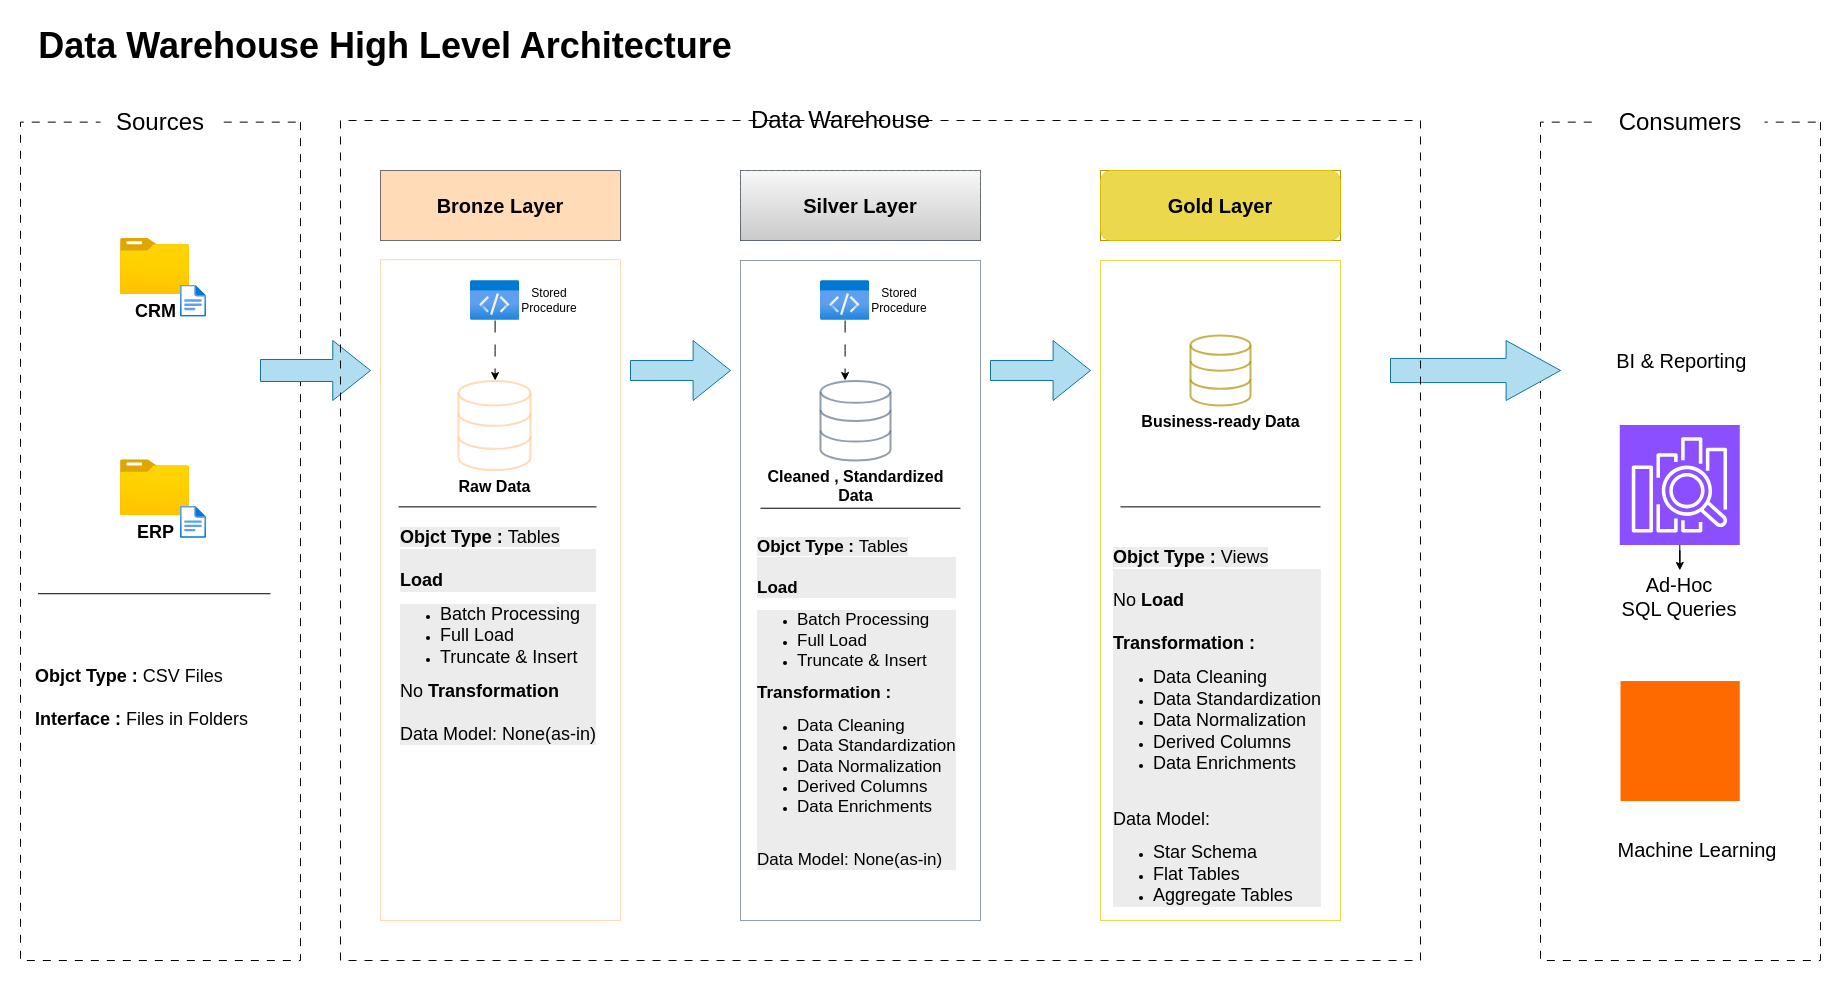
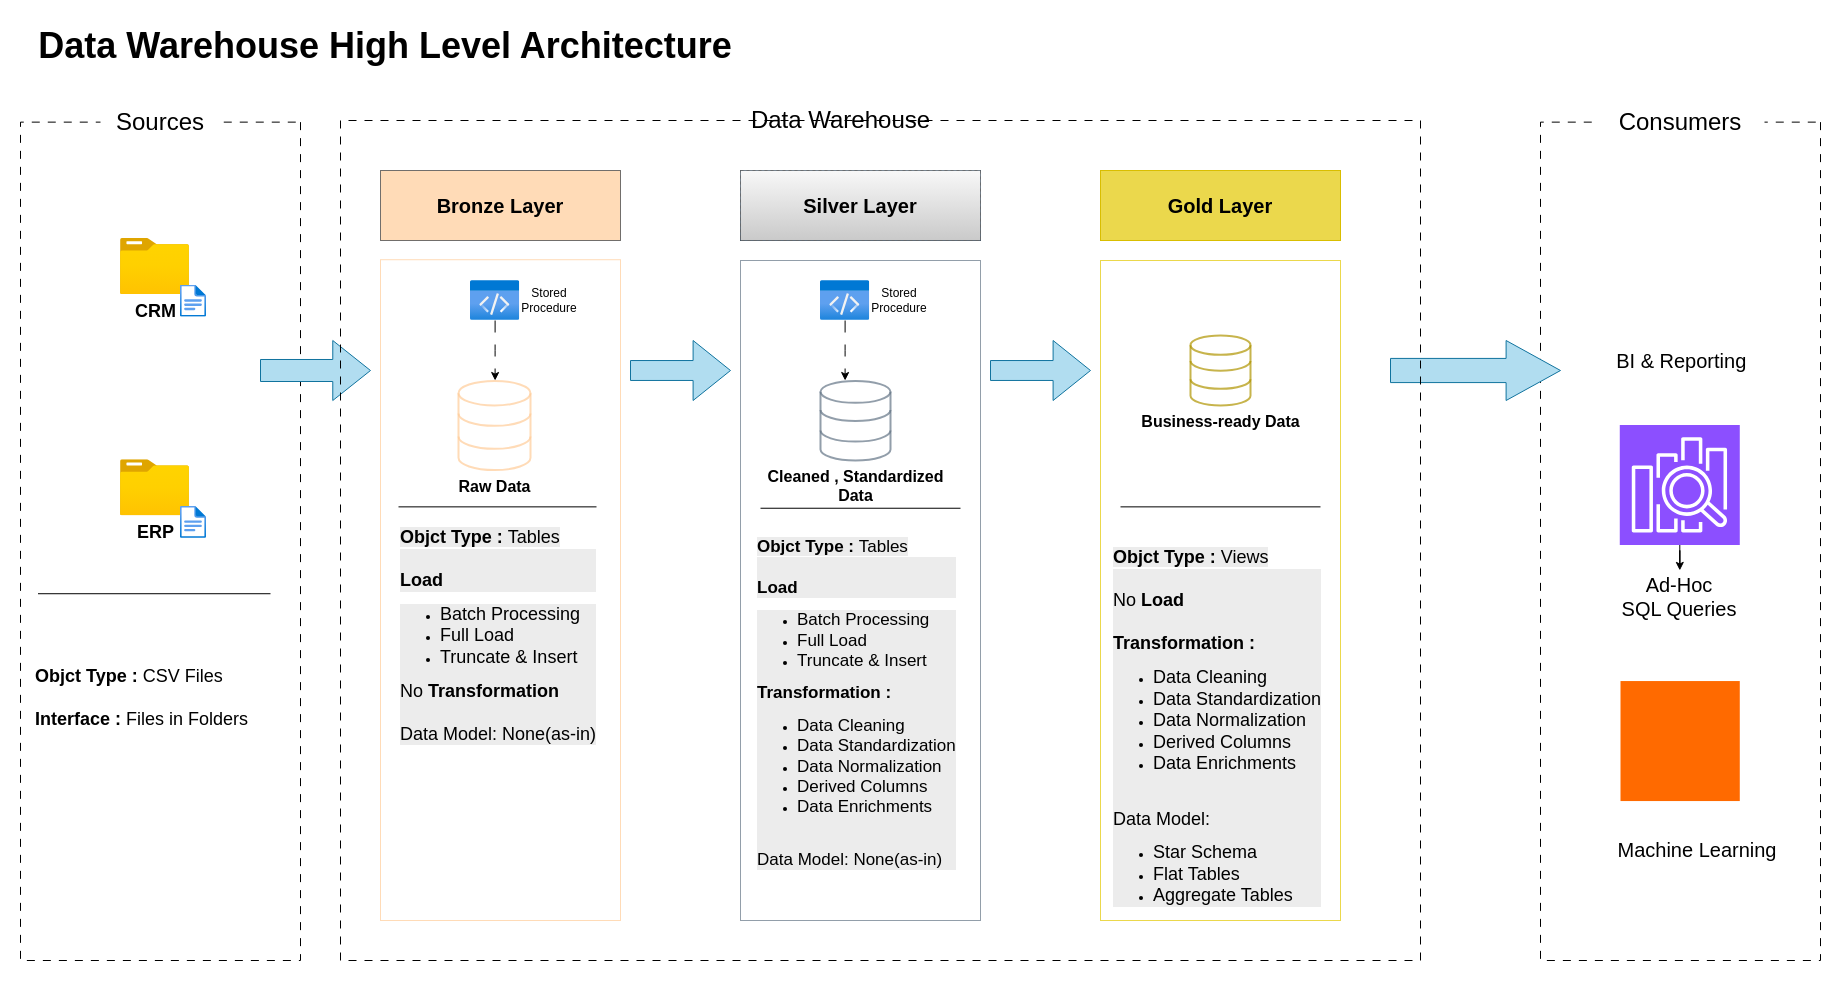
node "Gold Layer": shape rounded rectangle -> rectangle
